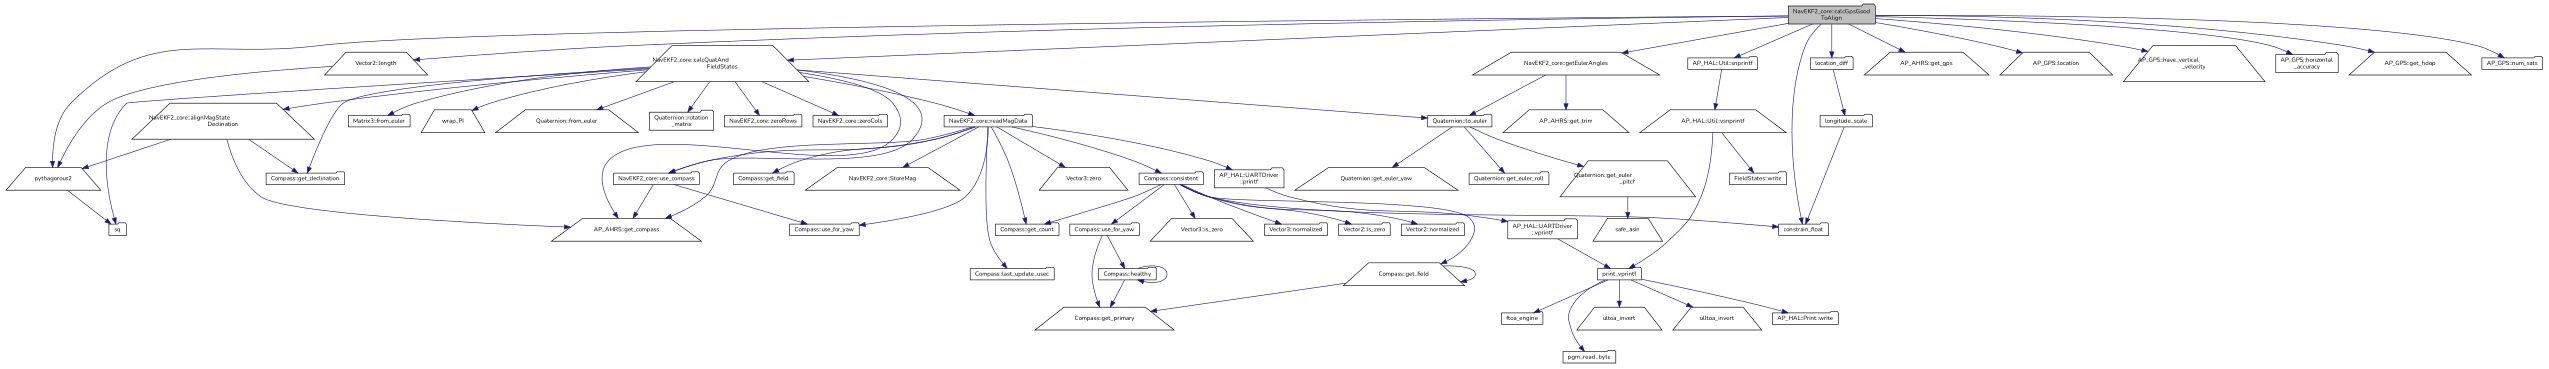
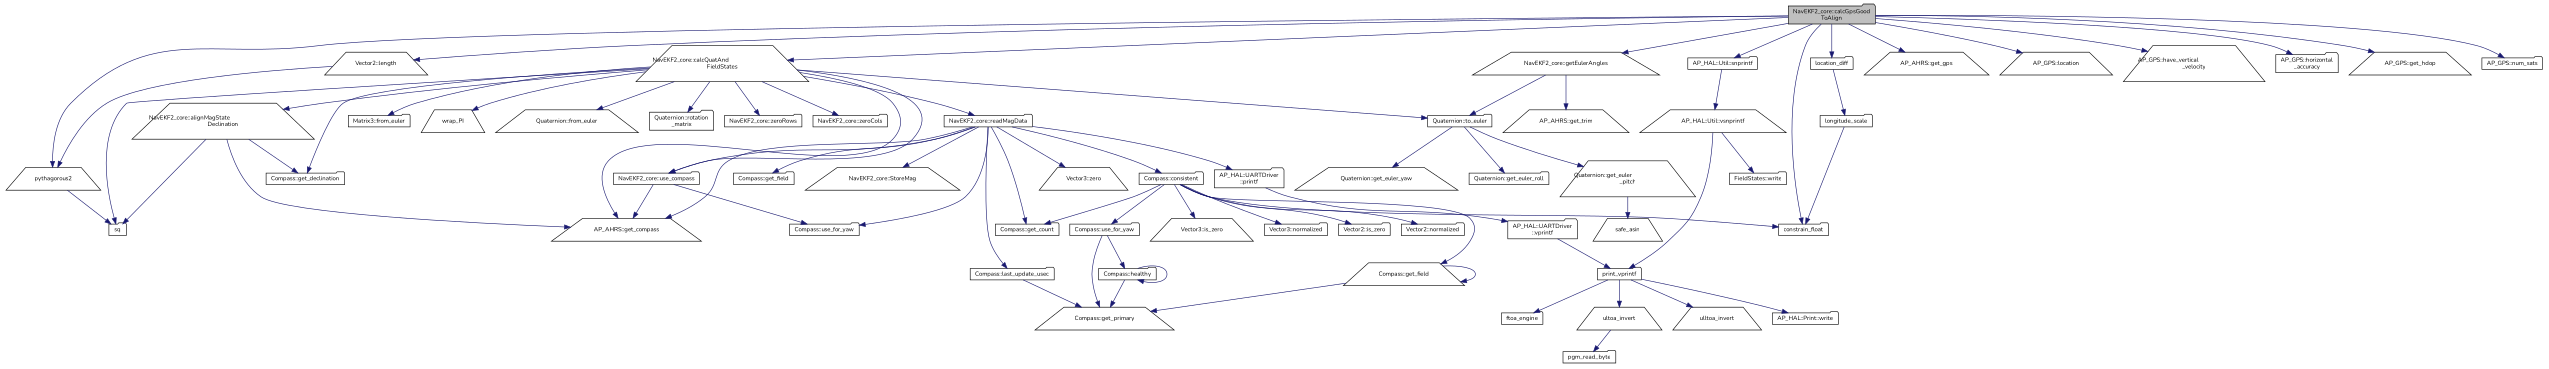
edge "NavEKF2_core::alignMagState Declination" -> "pythagorous2": now "NavEKF2_core::alignMagState Declination" -> "sq"
edge "Compass::last_update_usec" -> "Compass::get_primary": added
edge "print_vprintf" -> "pgm_read_byte": now "ultoa_invert" -> "pgm_read_byte"
